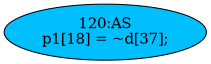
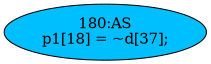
node "120:AS p1[18] = ~d[37];": label "120:AS p1[18] = ~d[37];" -> "180:AS p1[18] = ~d[37];"
